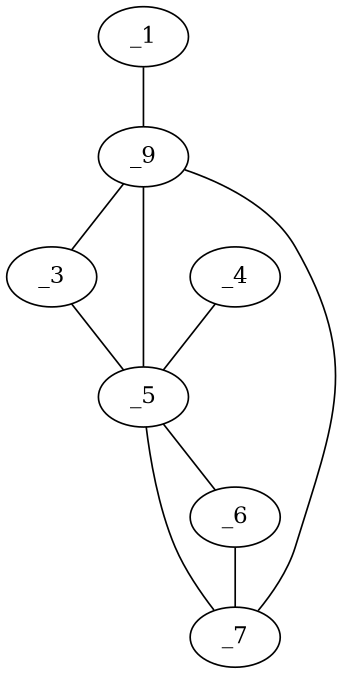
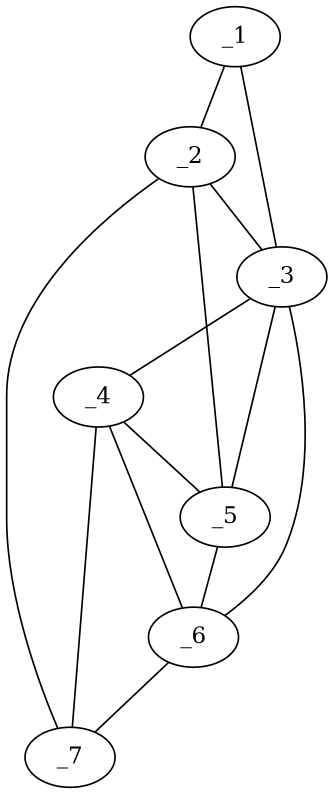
node "_9": label "_9" -> "_2"
edge "_1" -- "_3": added
edge "_3" -- "_4": added
edge "_3" -- "_6": added
edge "_4" -- "_6": added
edge "_5" -- "_7": now "_4" -- "_7"
